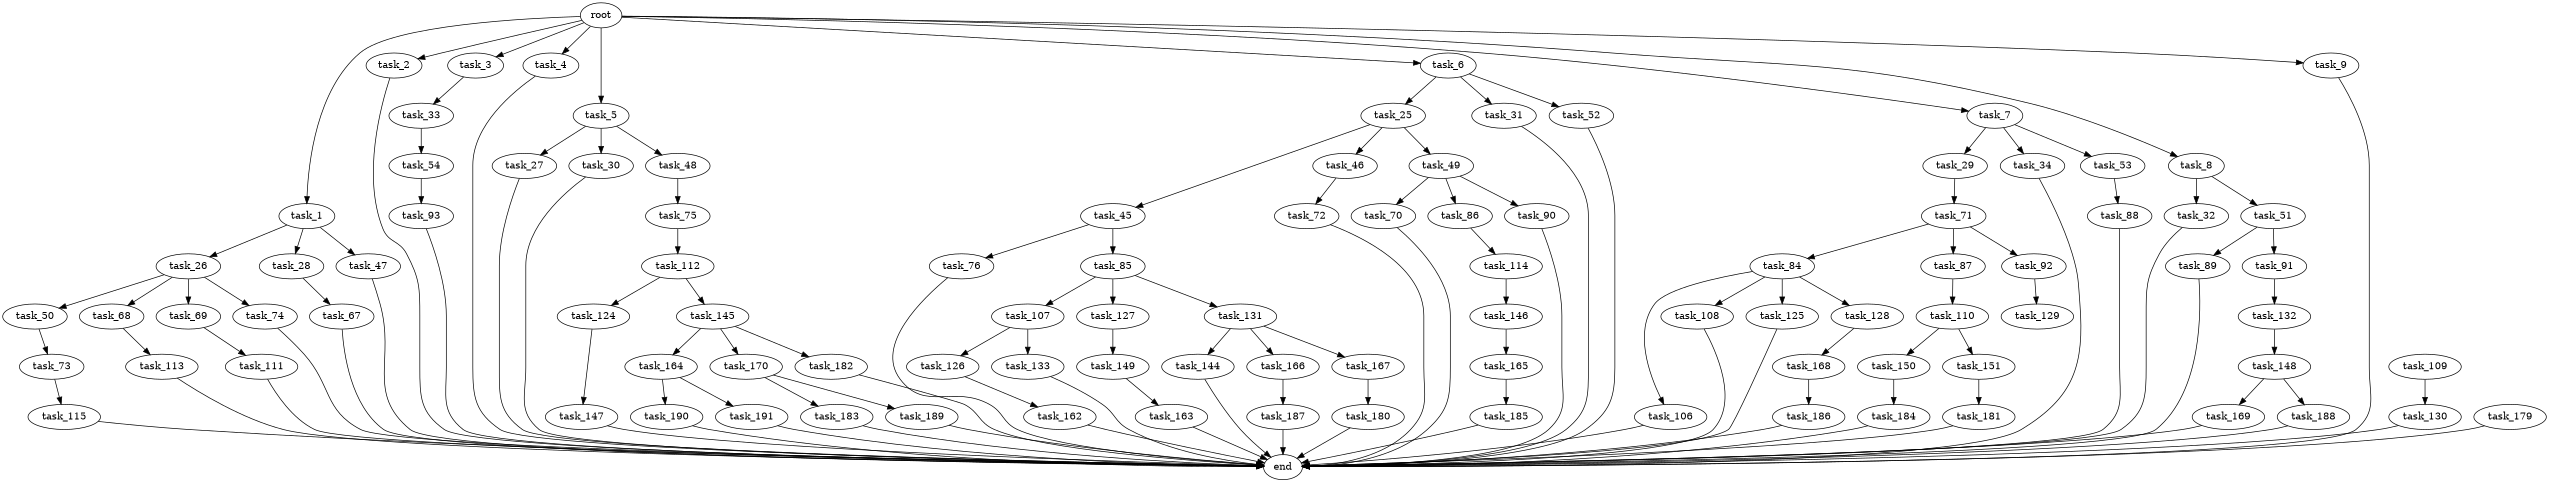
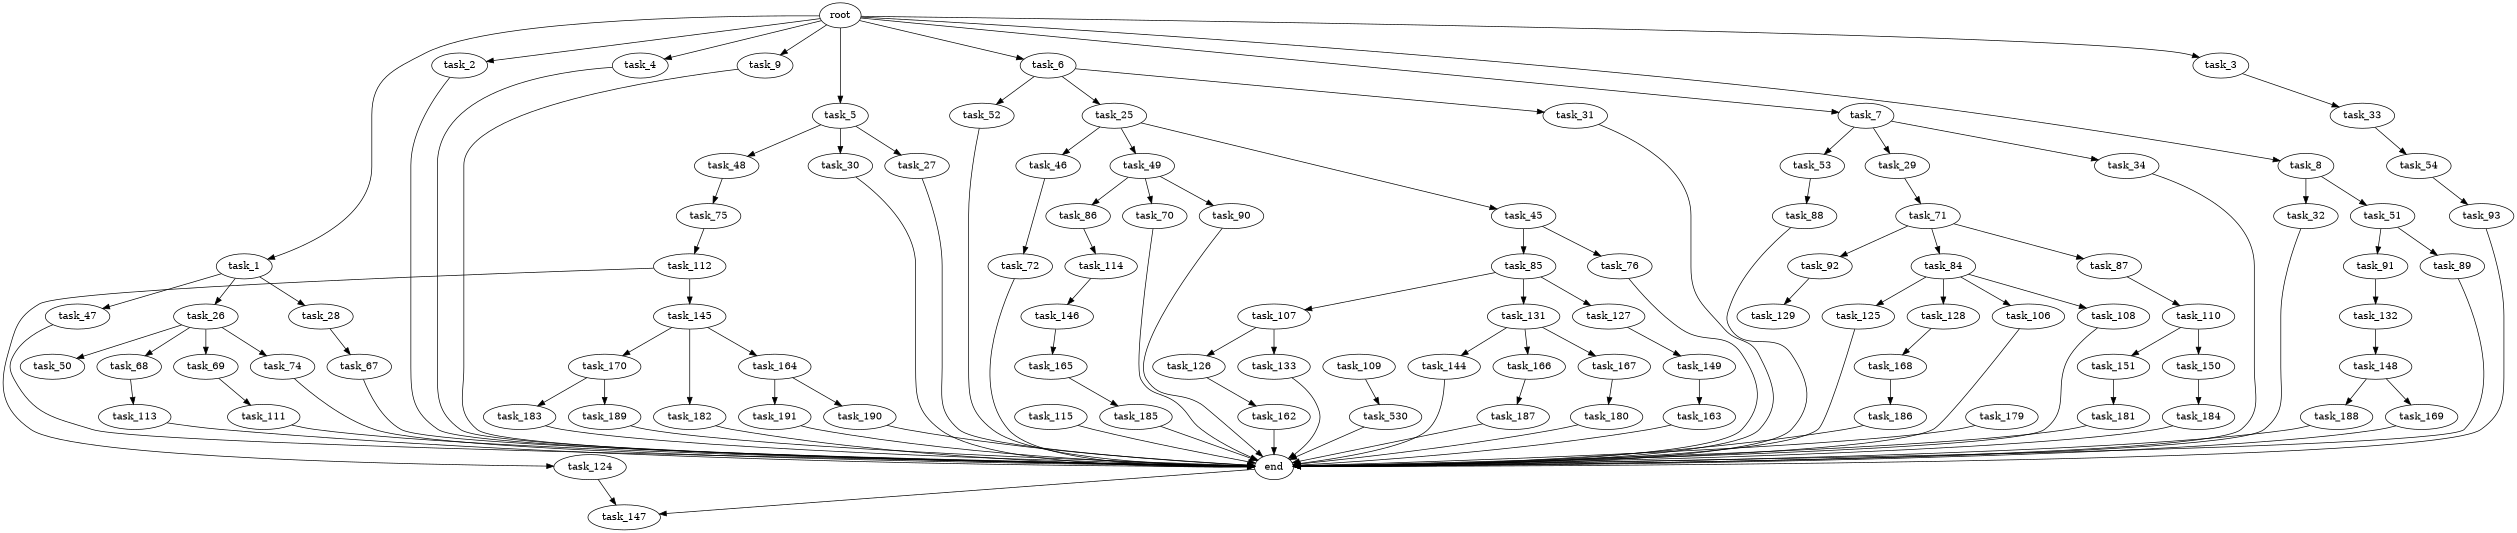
node "task_73": removed
node "task_130": label "task_130" -> "task_530"
edge "task_147" -> "end": reversed
